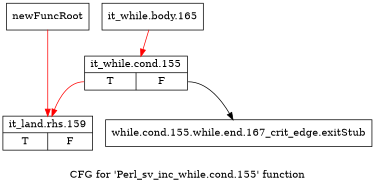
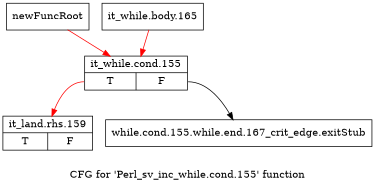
edge "newFuncRoot" -> "it_land.rhs.159": now "newFuncRoot" -> "it_while.cond.155"
